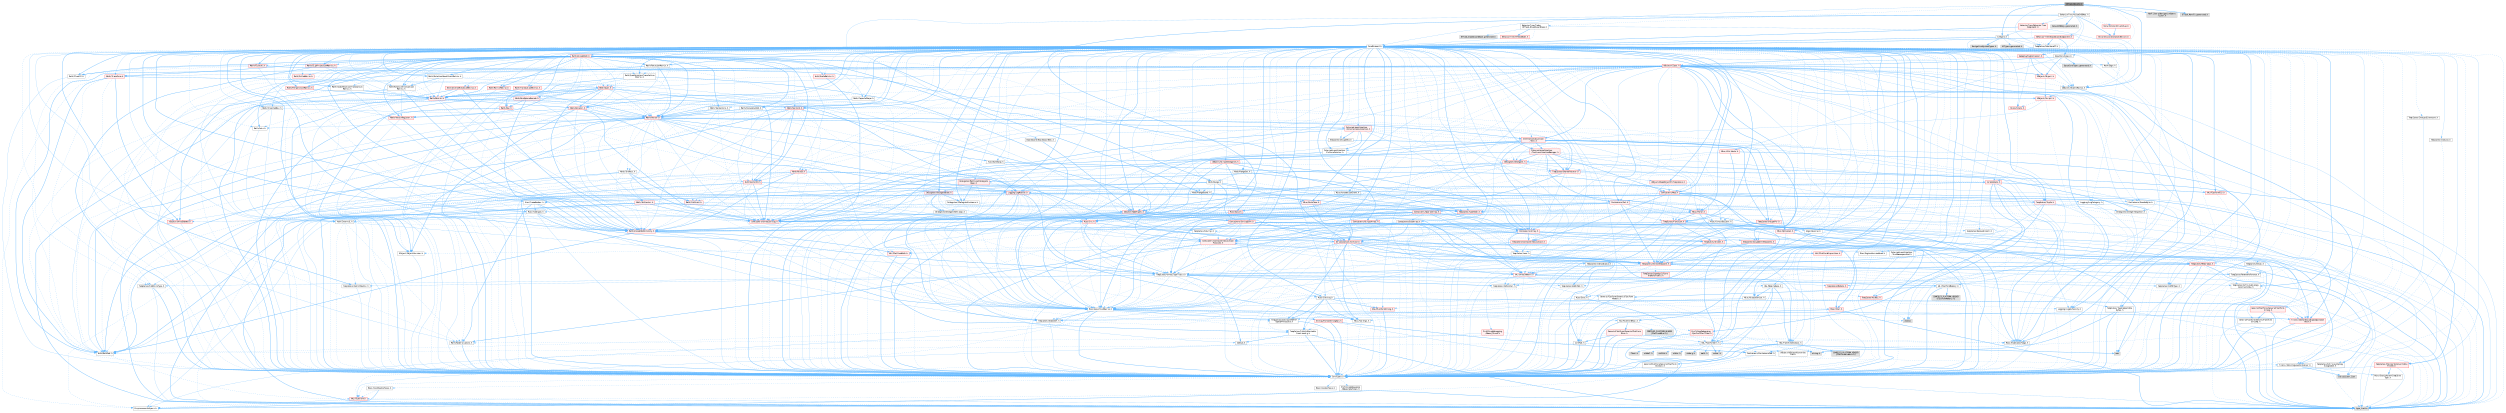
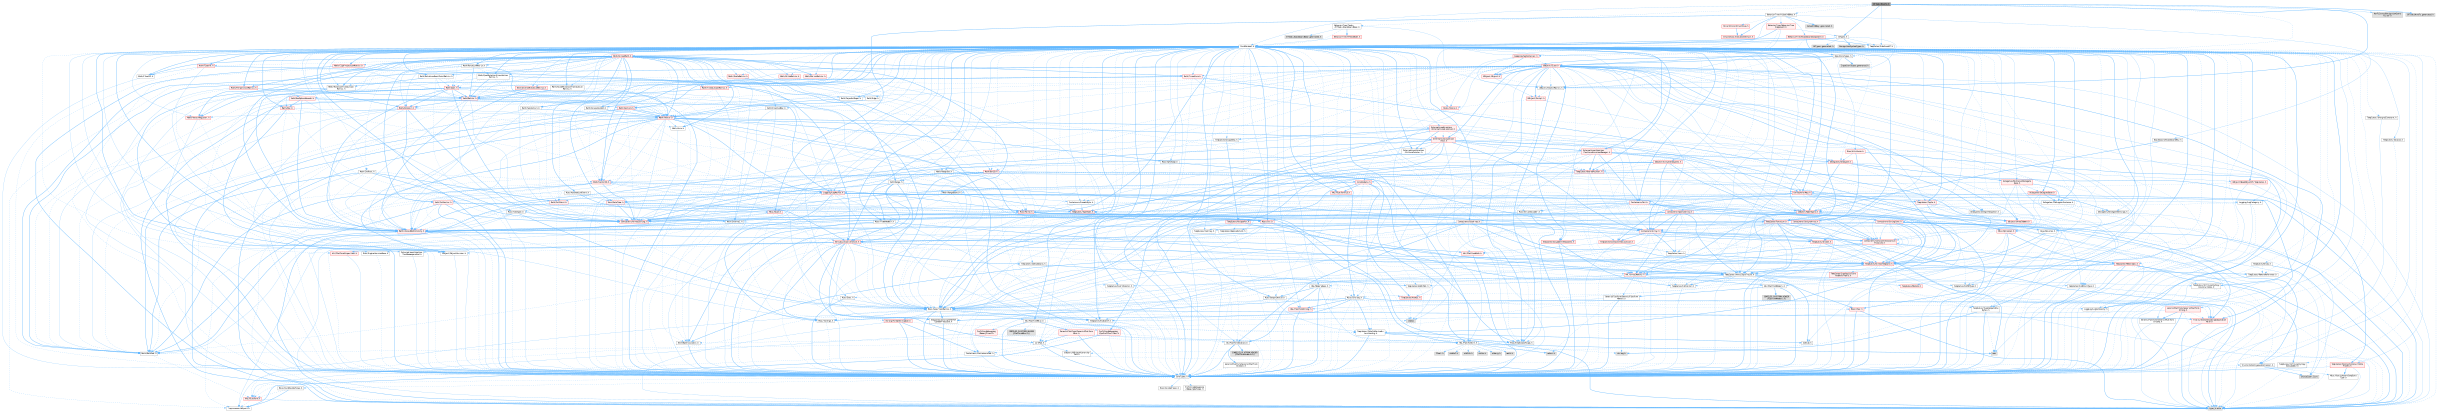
edge "Math/UnrealMath.h" -> "Math/IntVector.h": added
edge "Math/MirrorMatrix.h" -> "Math/Vector.h": now "Math/Edge.h" -> "Math/Vector.h"
edge "Math/Rotator.h" -> "Logging/LogMacros.h": removed
edge "Math/VectorRegister.h" -> "Math/UnrealMathUtility.h": style bold -> dashed
edge "Misc/FrameNumber.h" -> "Misc/Timespan.h": now "Misc/FrameNumber.h" -> "Math/UnrealMathUtility.h"
